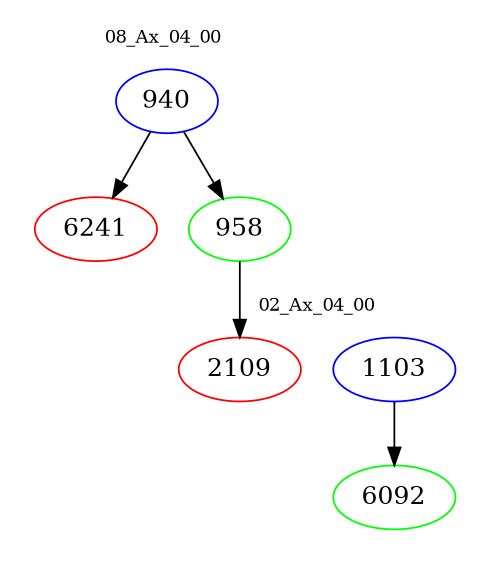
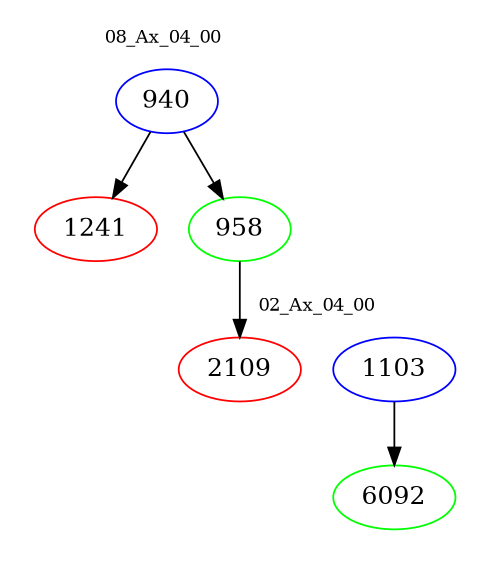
node "6241": label "6241" -> "1241"
